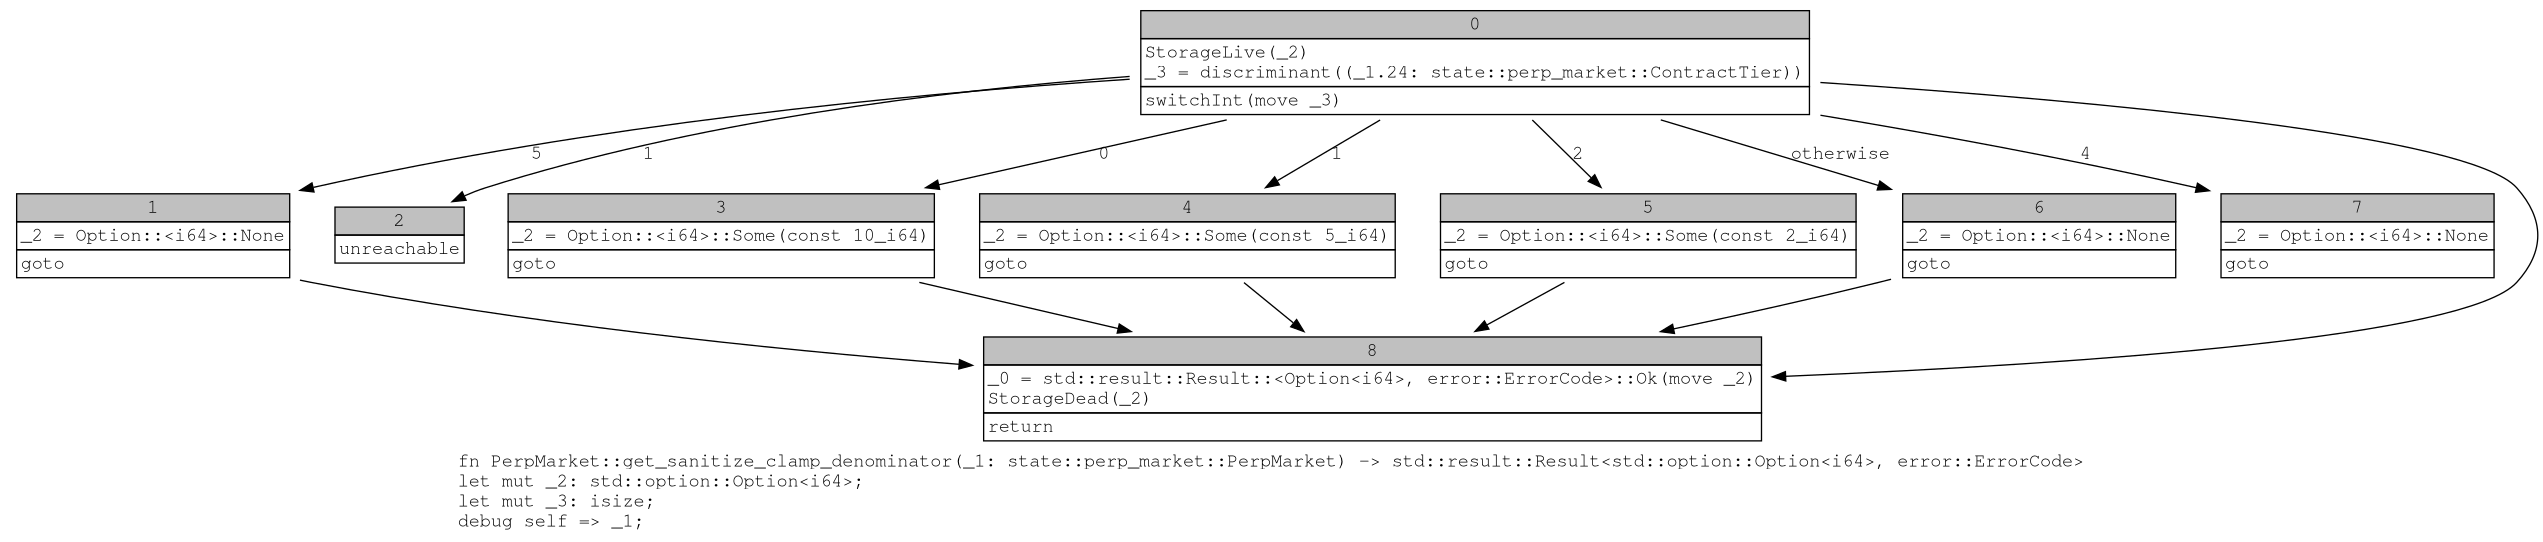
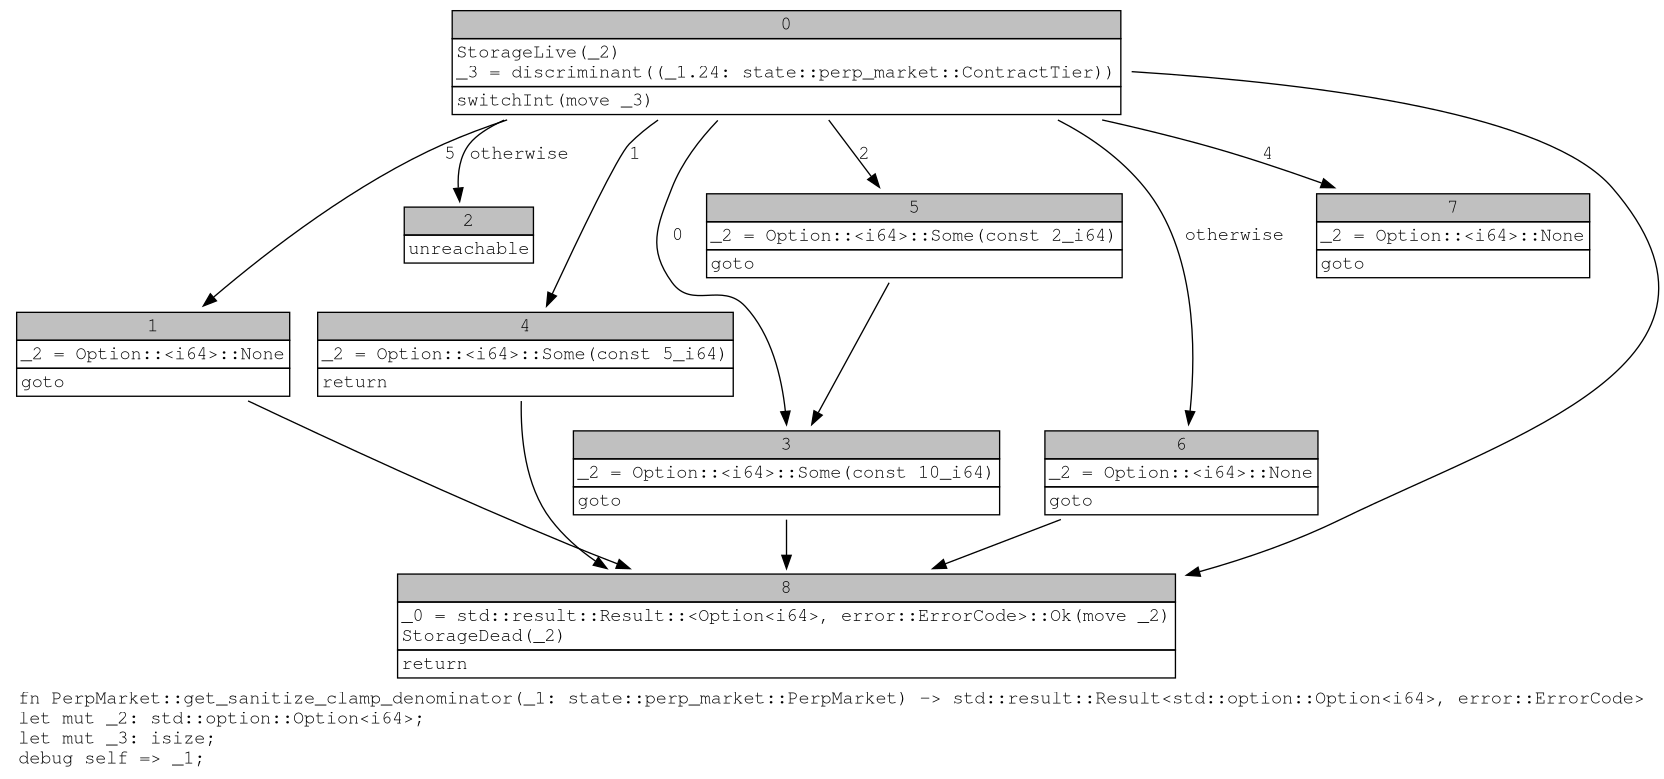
edge "0" -> "2": label "1" -> "otherwise"
node "4": text "goto" -> "return"
edge "5" -> "8": now "5" -> "3"
